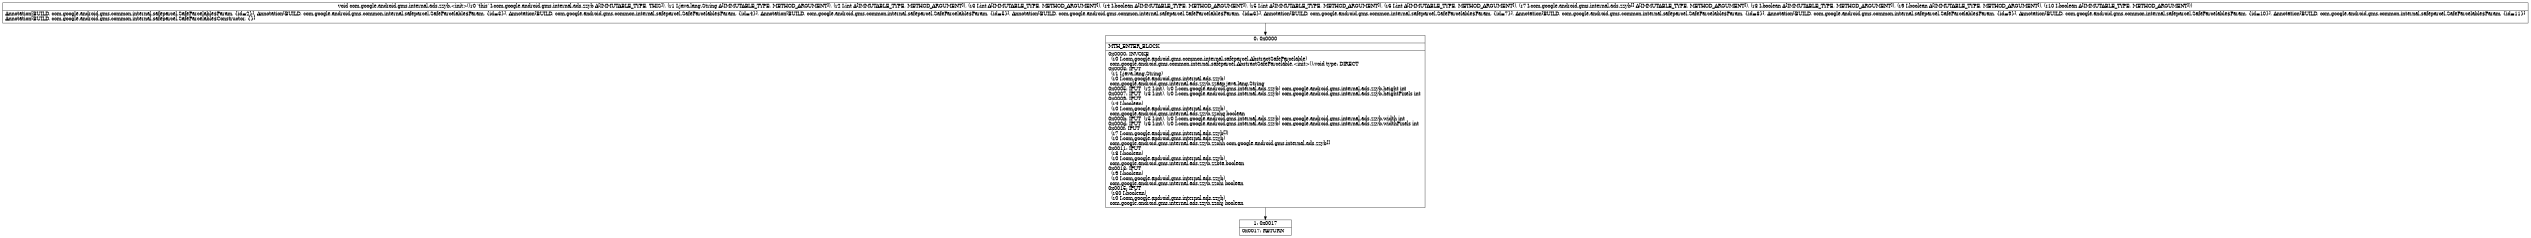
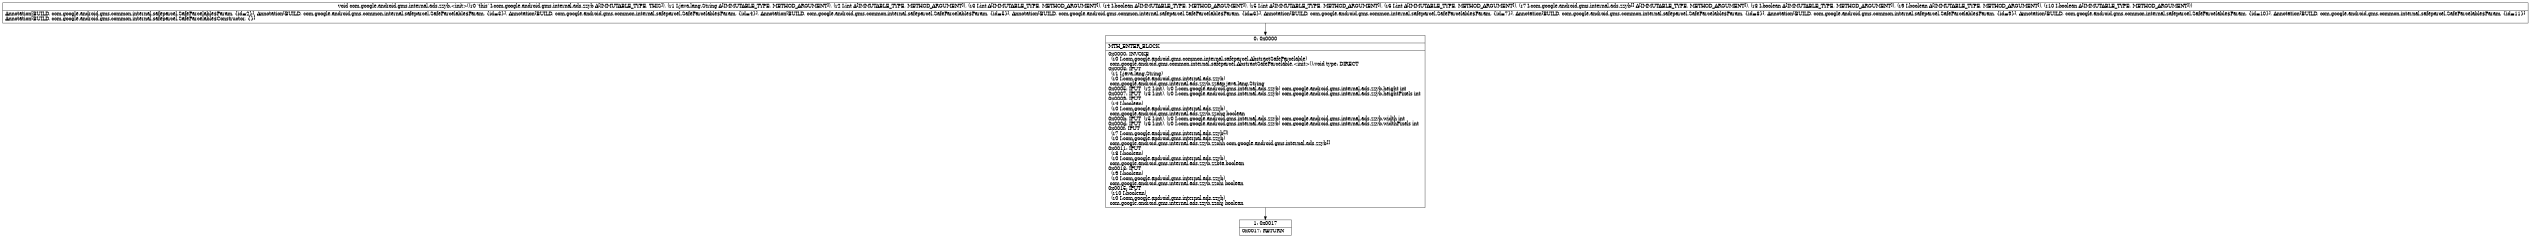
node "0: 0x0000": text "(r30 I:boolean)" -> "(r10 I:boolean)"
